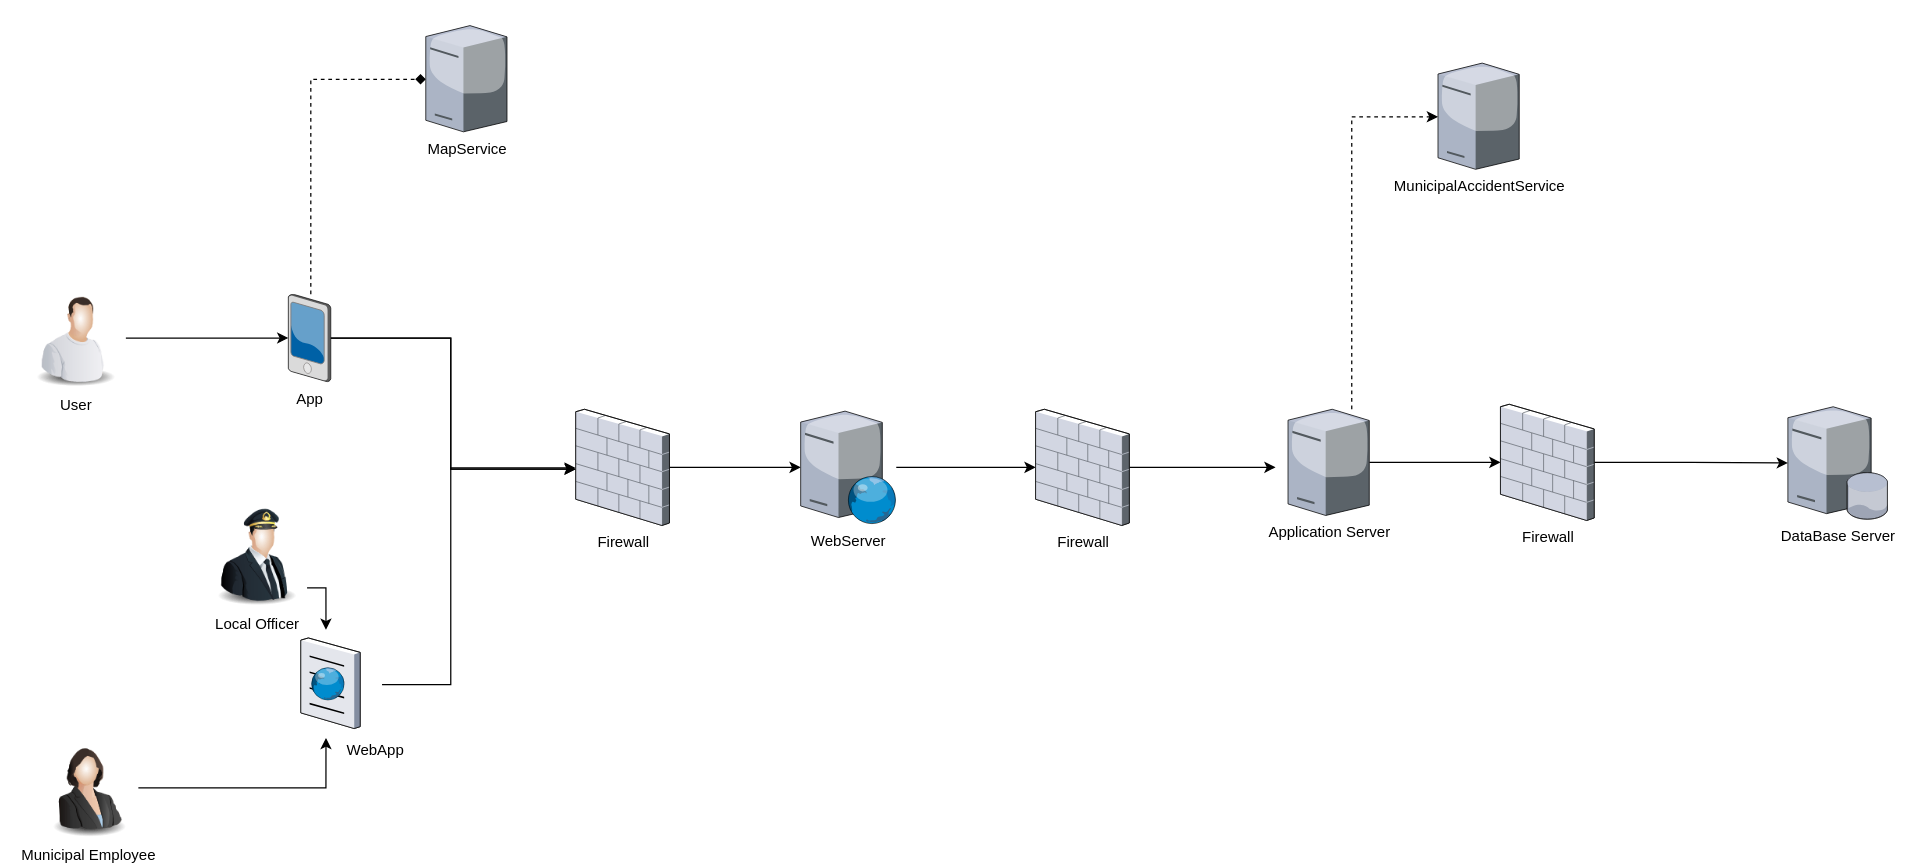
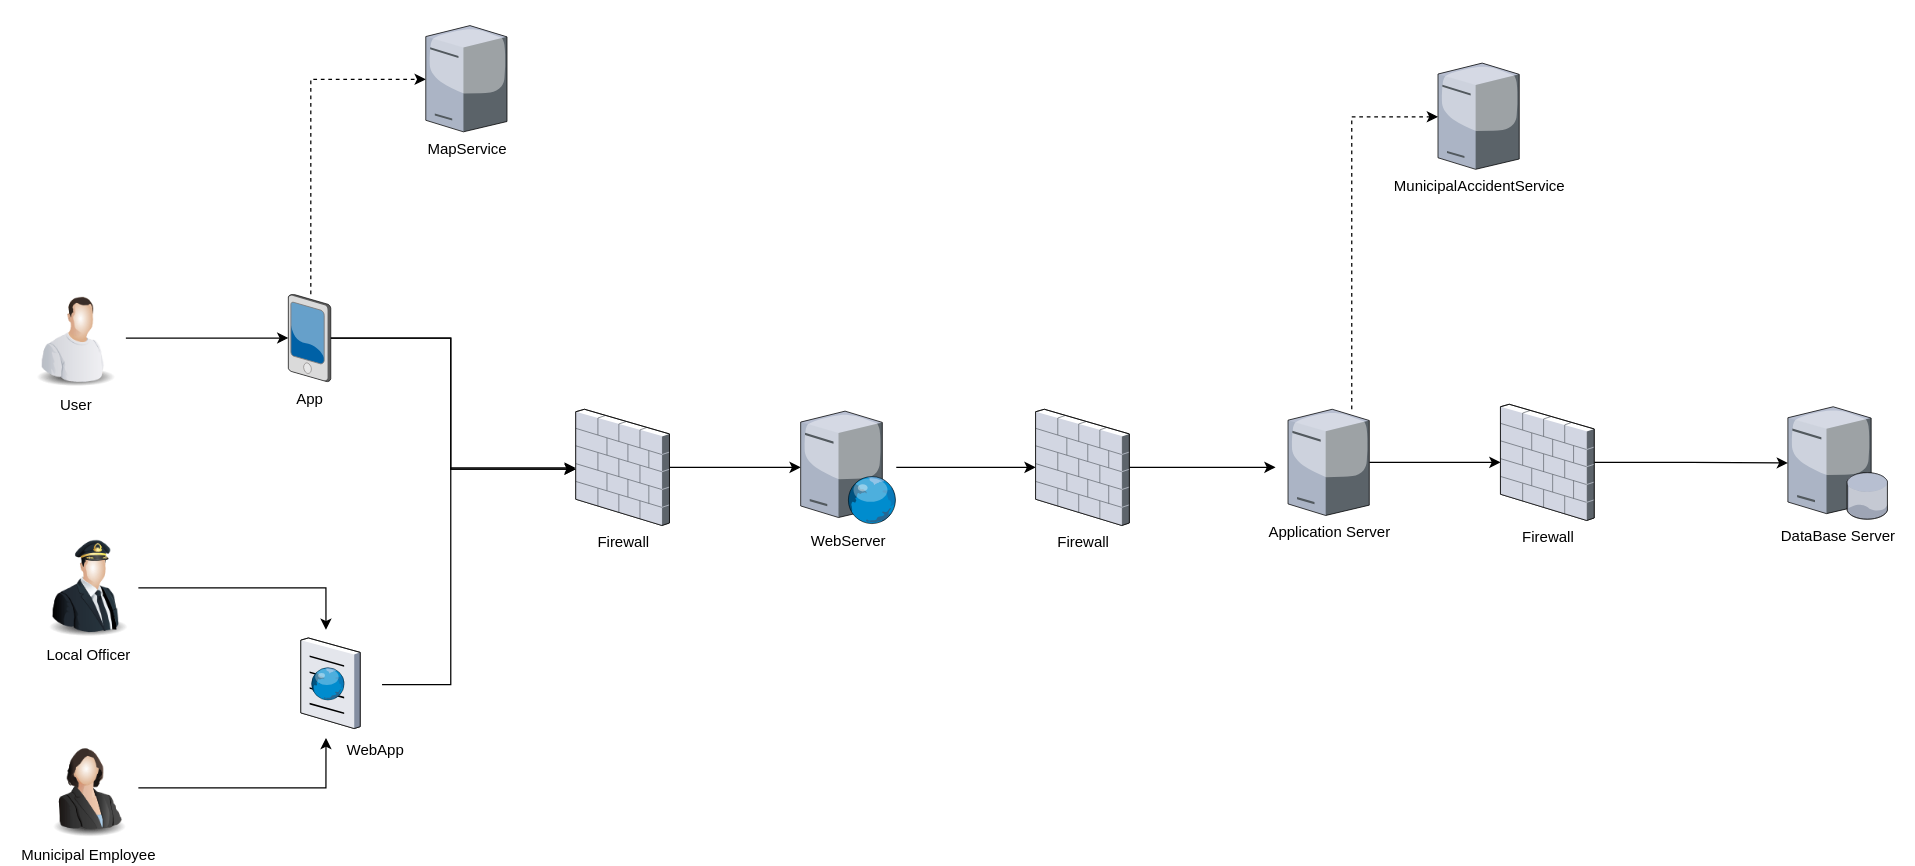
edge "App" -> "MapService": arrowhead diamond -> classic
node "Local Officer": moved (257, 557) -> (88, 588)
